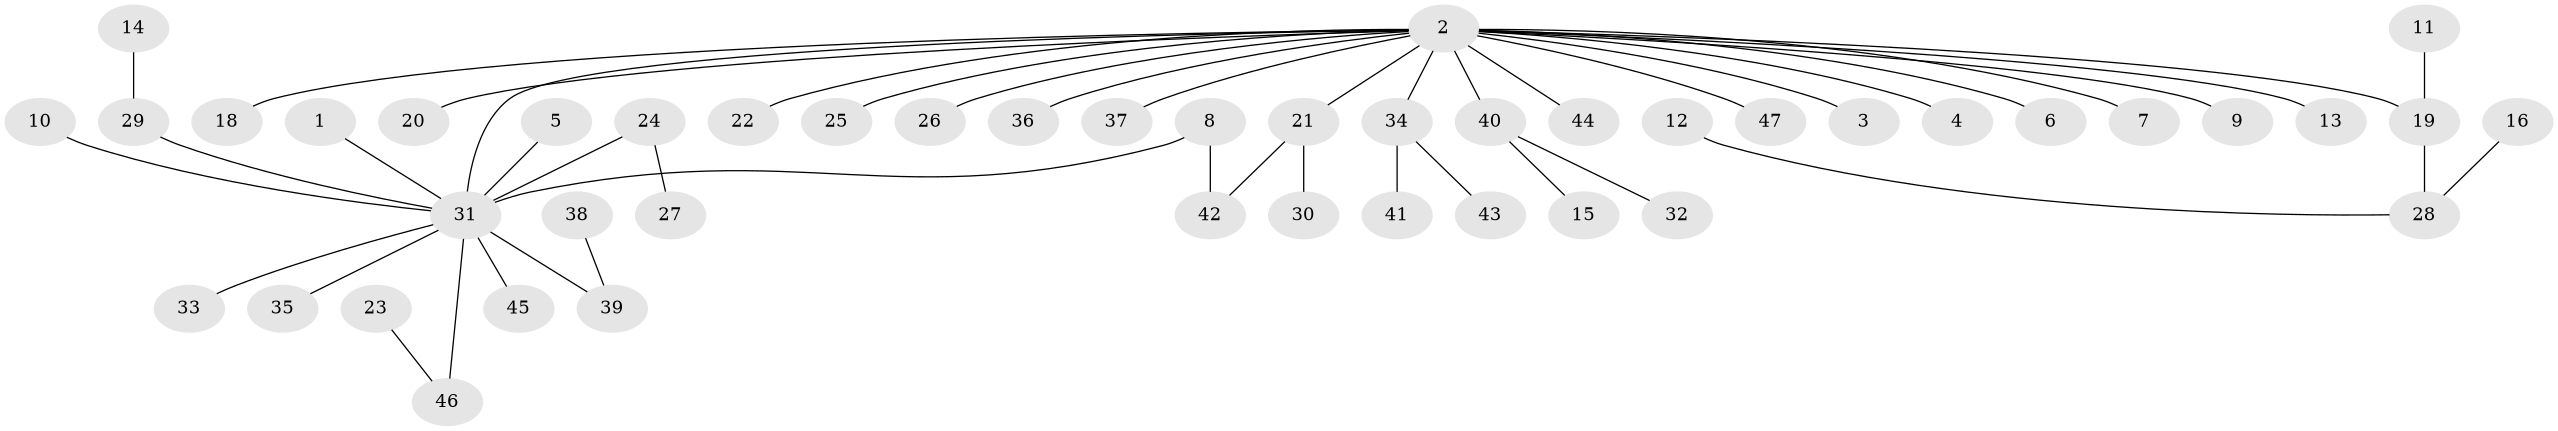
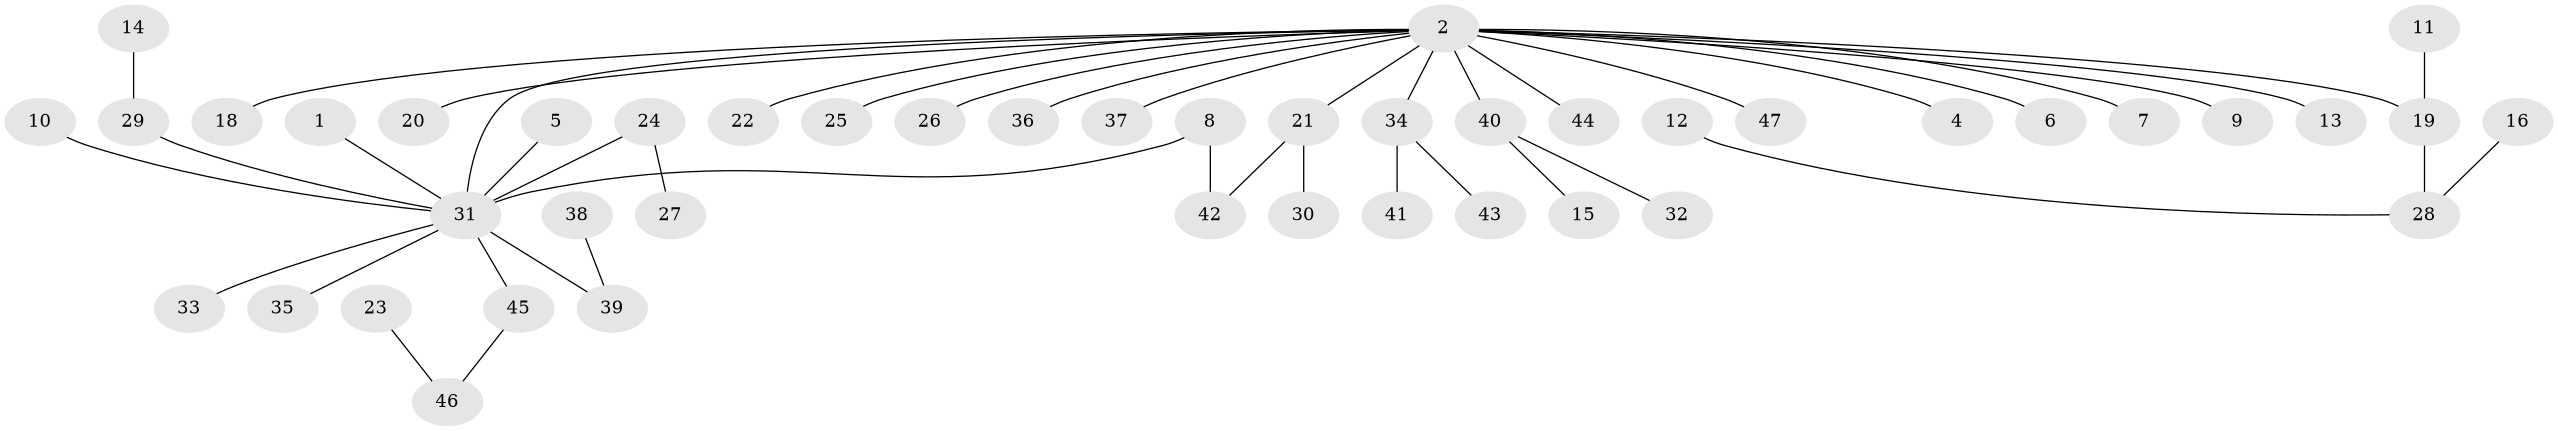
node "3": removed
edge "31" -- "46": now "45" -- "46"
